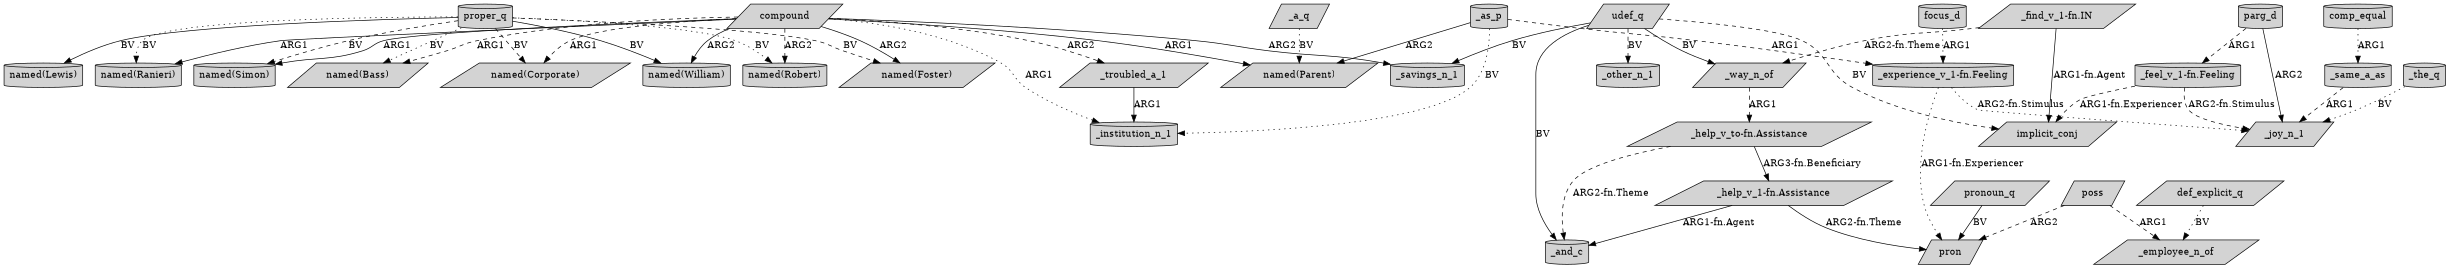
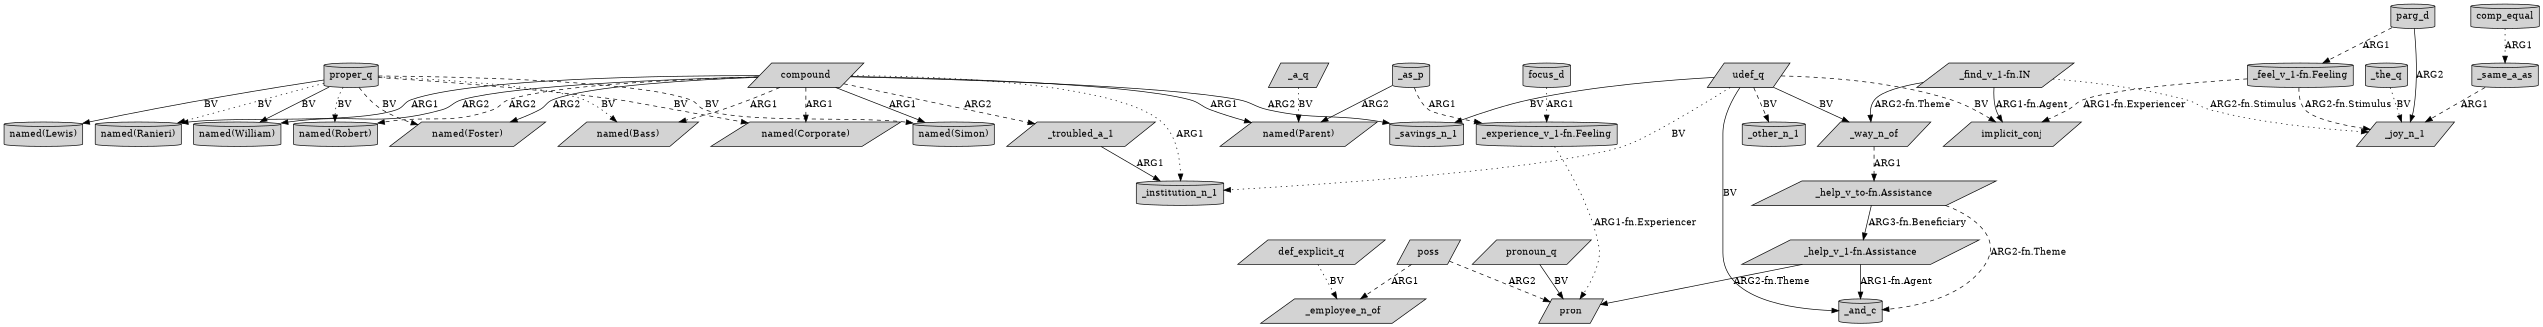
edge "_find_v_1-fn.IN" -> "_way_n_of": style dashed -> solid
edge "_experience_v_1-fn.Feeling" -> "_joy_n_1": now "_find_v_1-fn.IN" -> "_joy_n_1"
edge "_as_p" -> "_institution_n_1": now "udef_q" -> "_institution_n_1"
